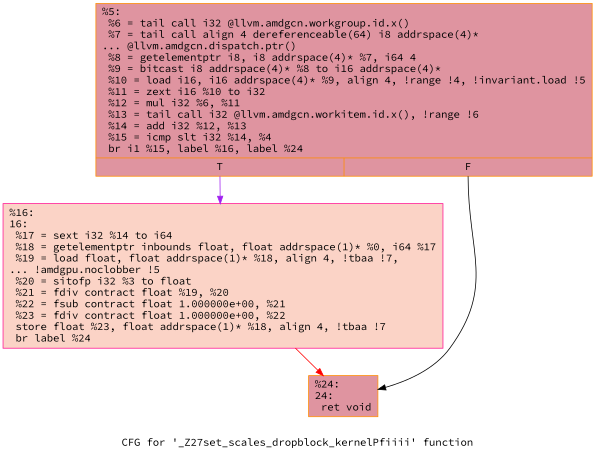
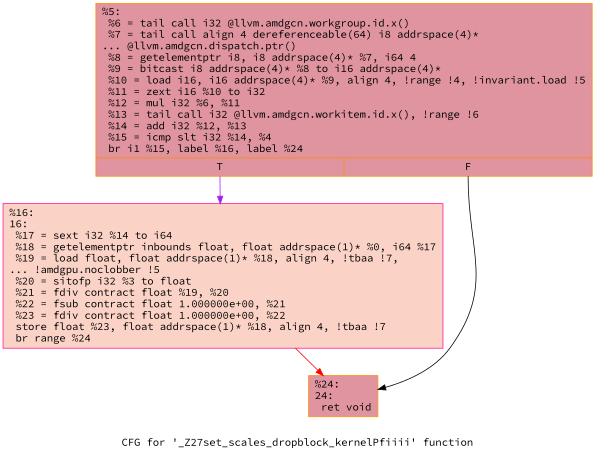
node "%16:": text "br label %24" -> "br range %24"
